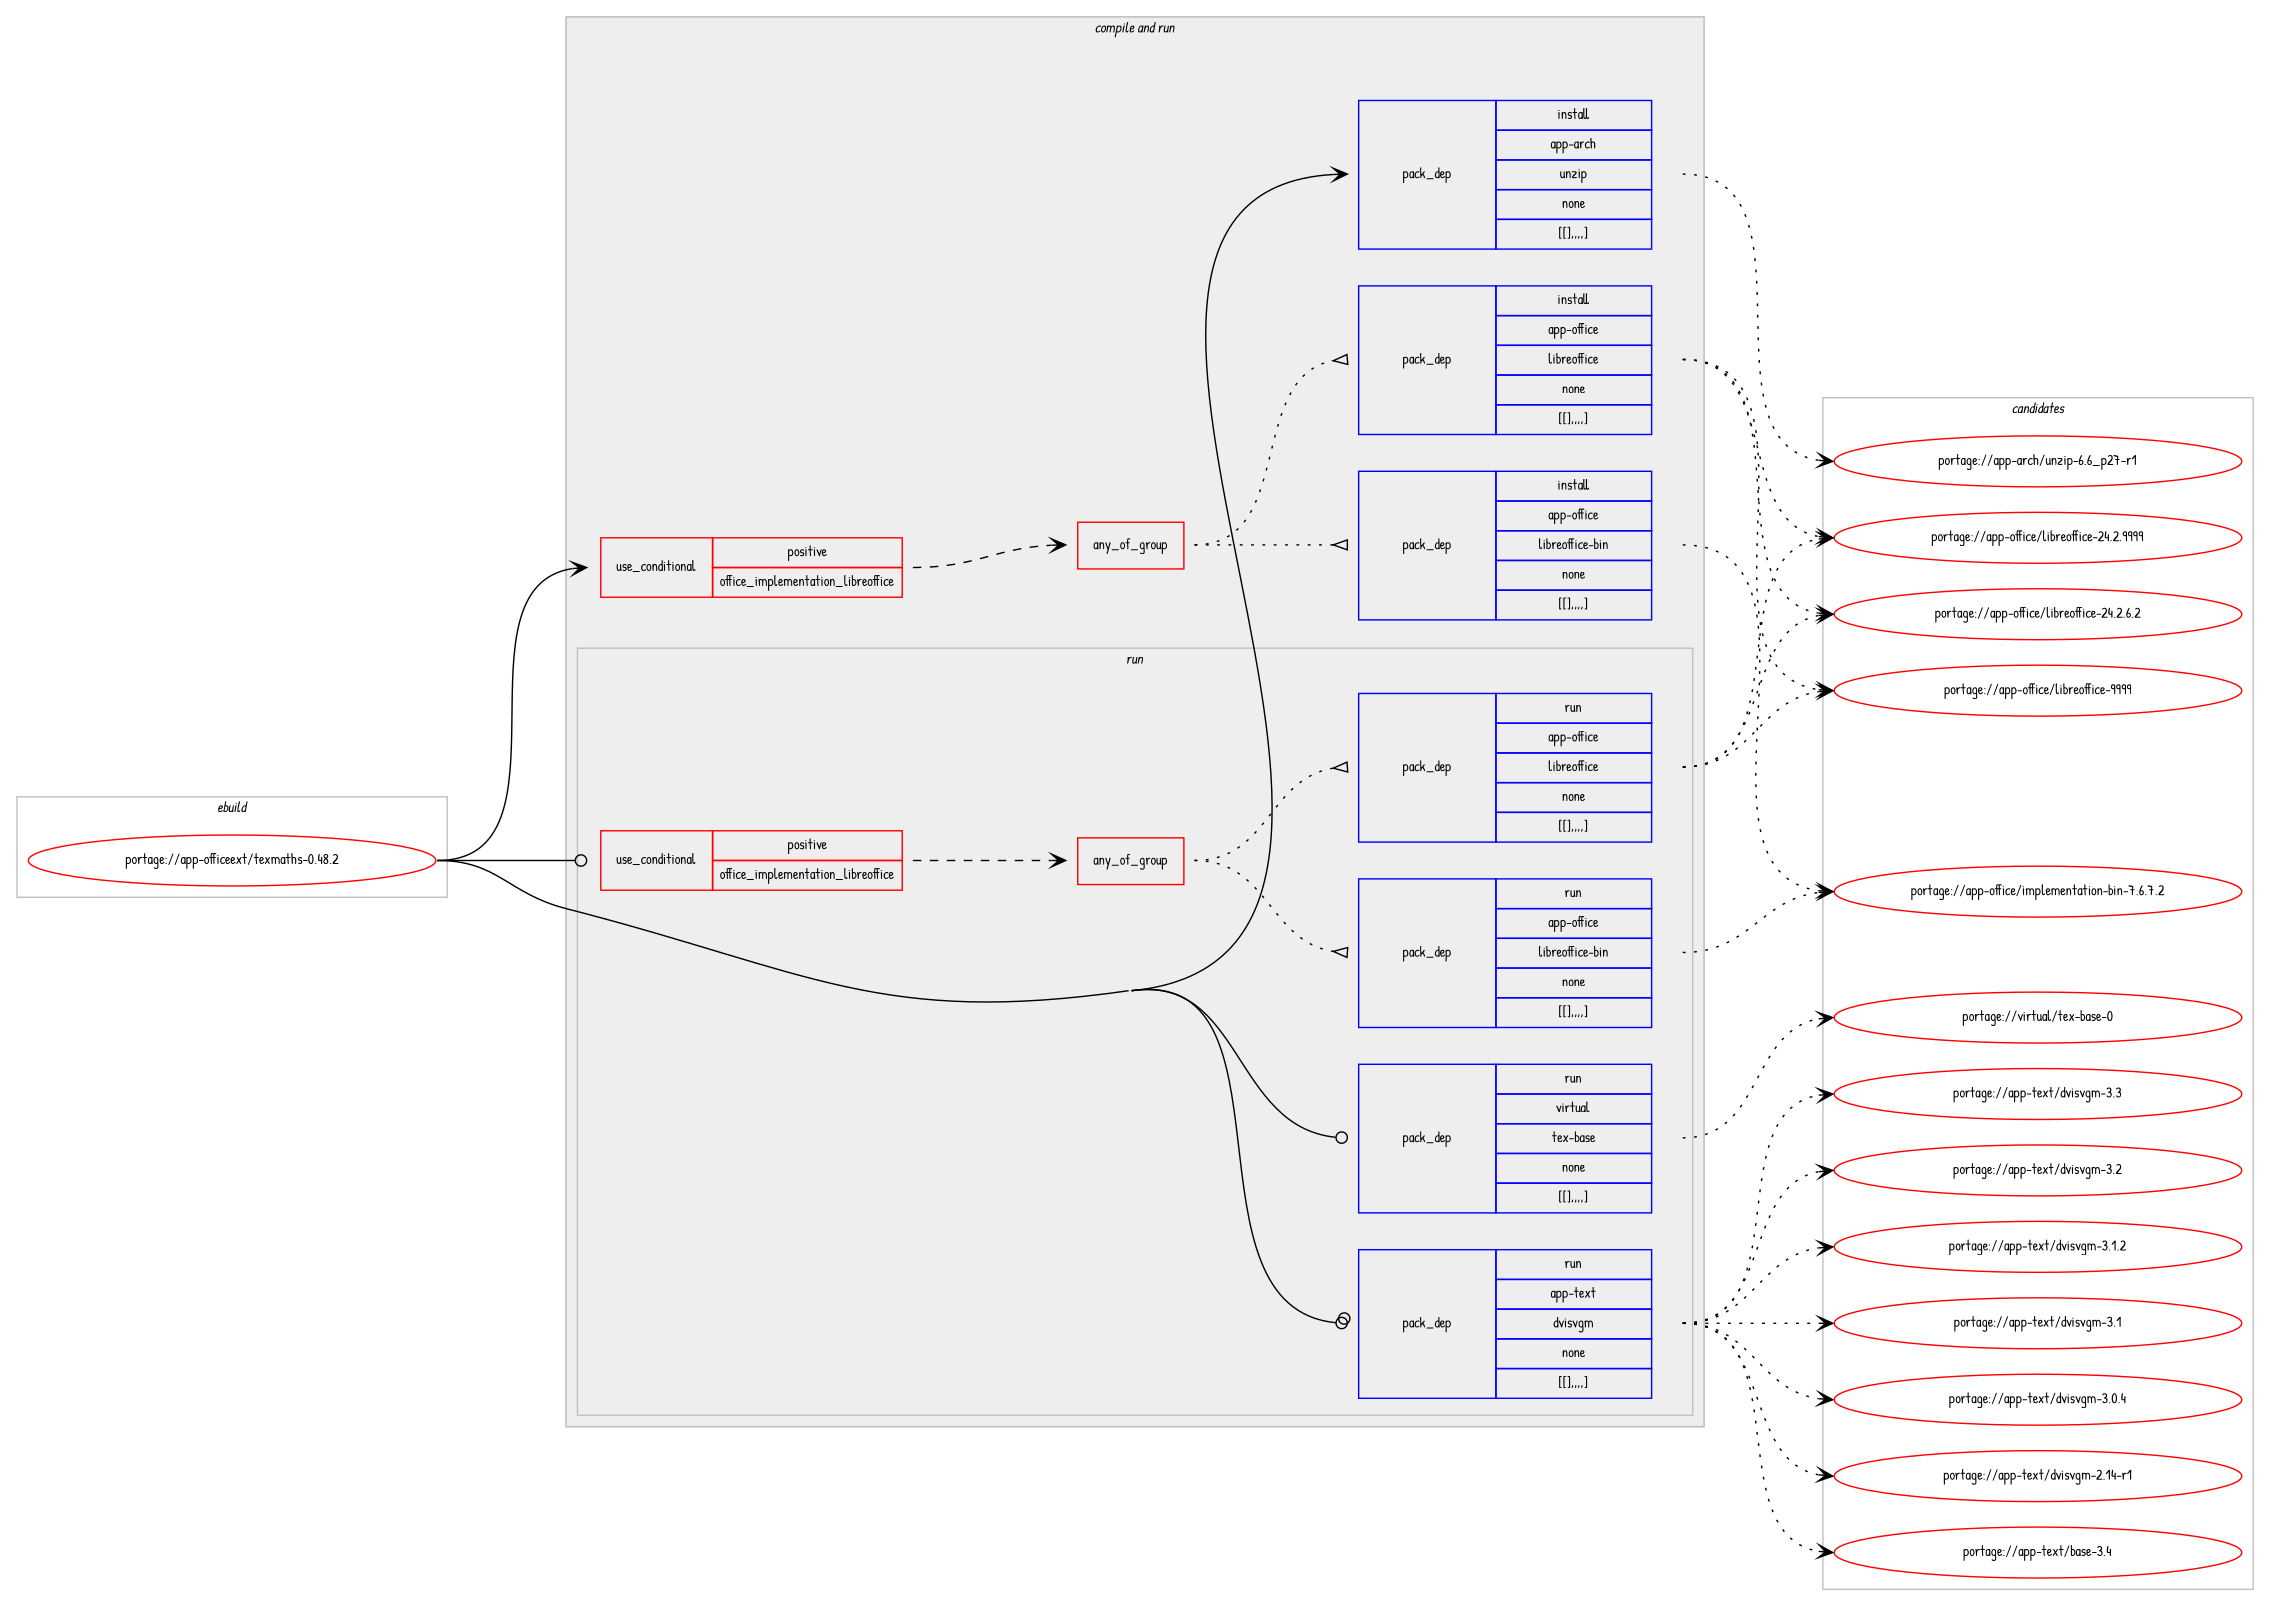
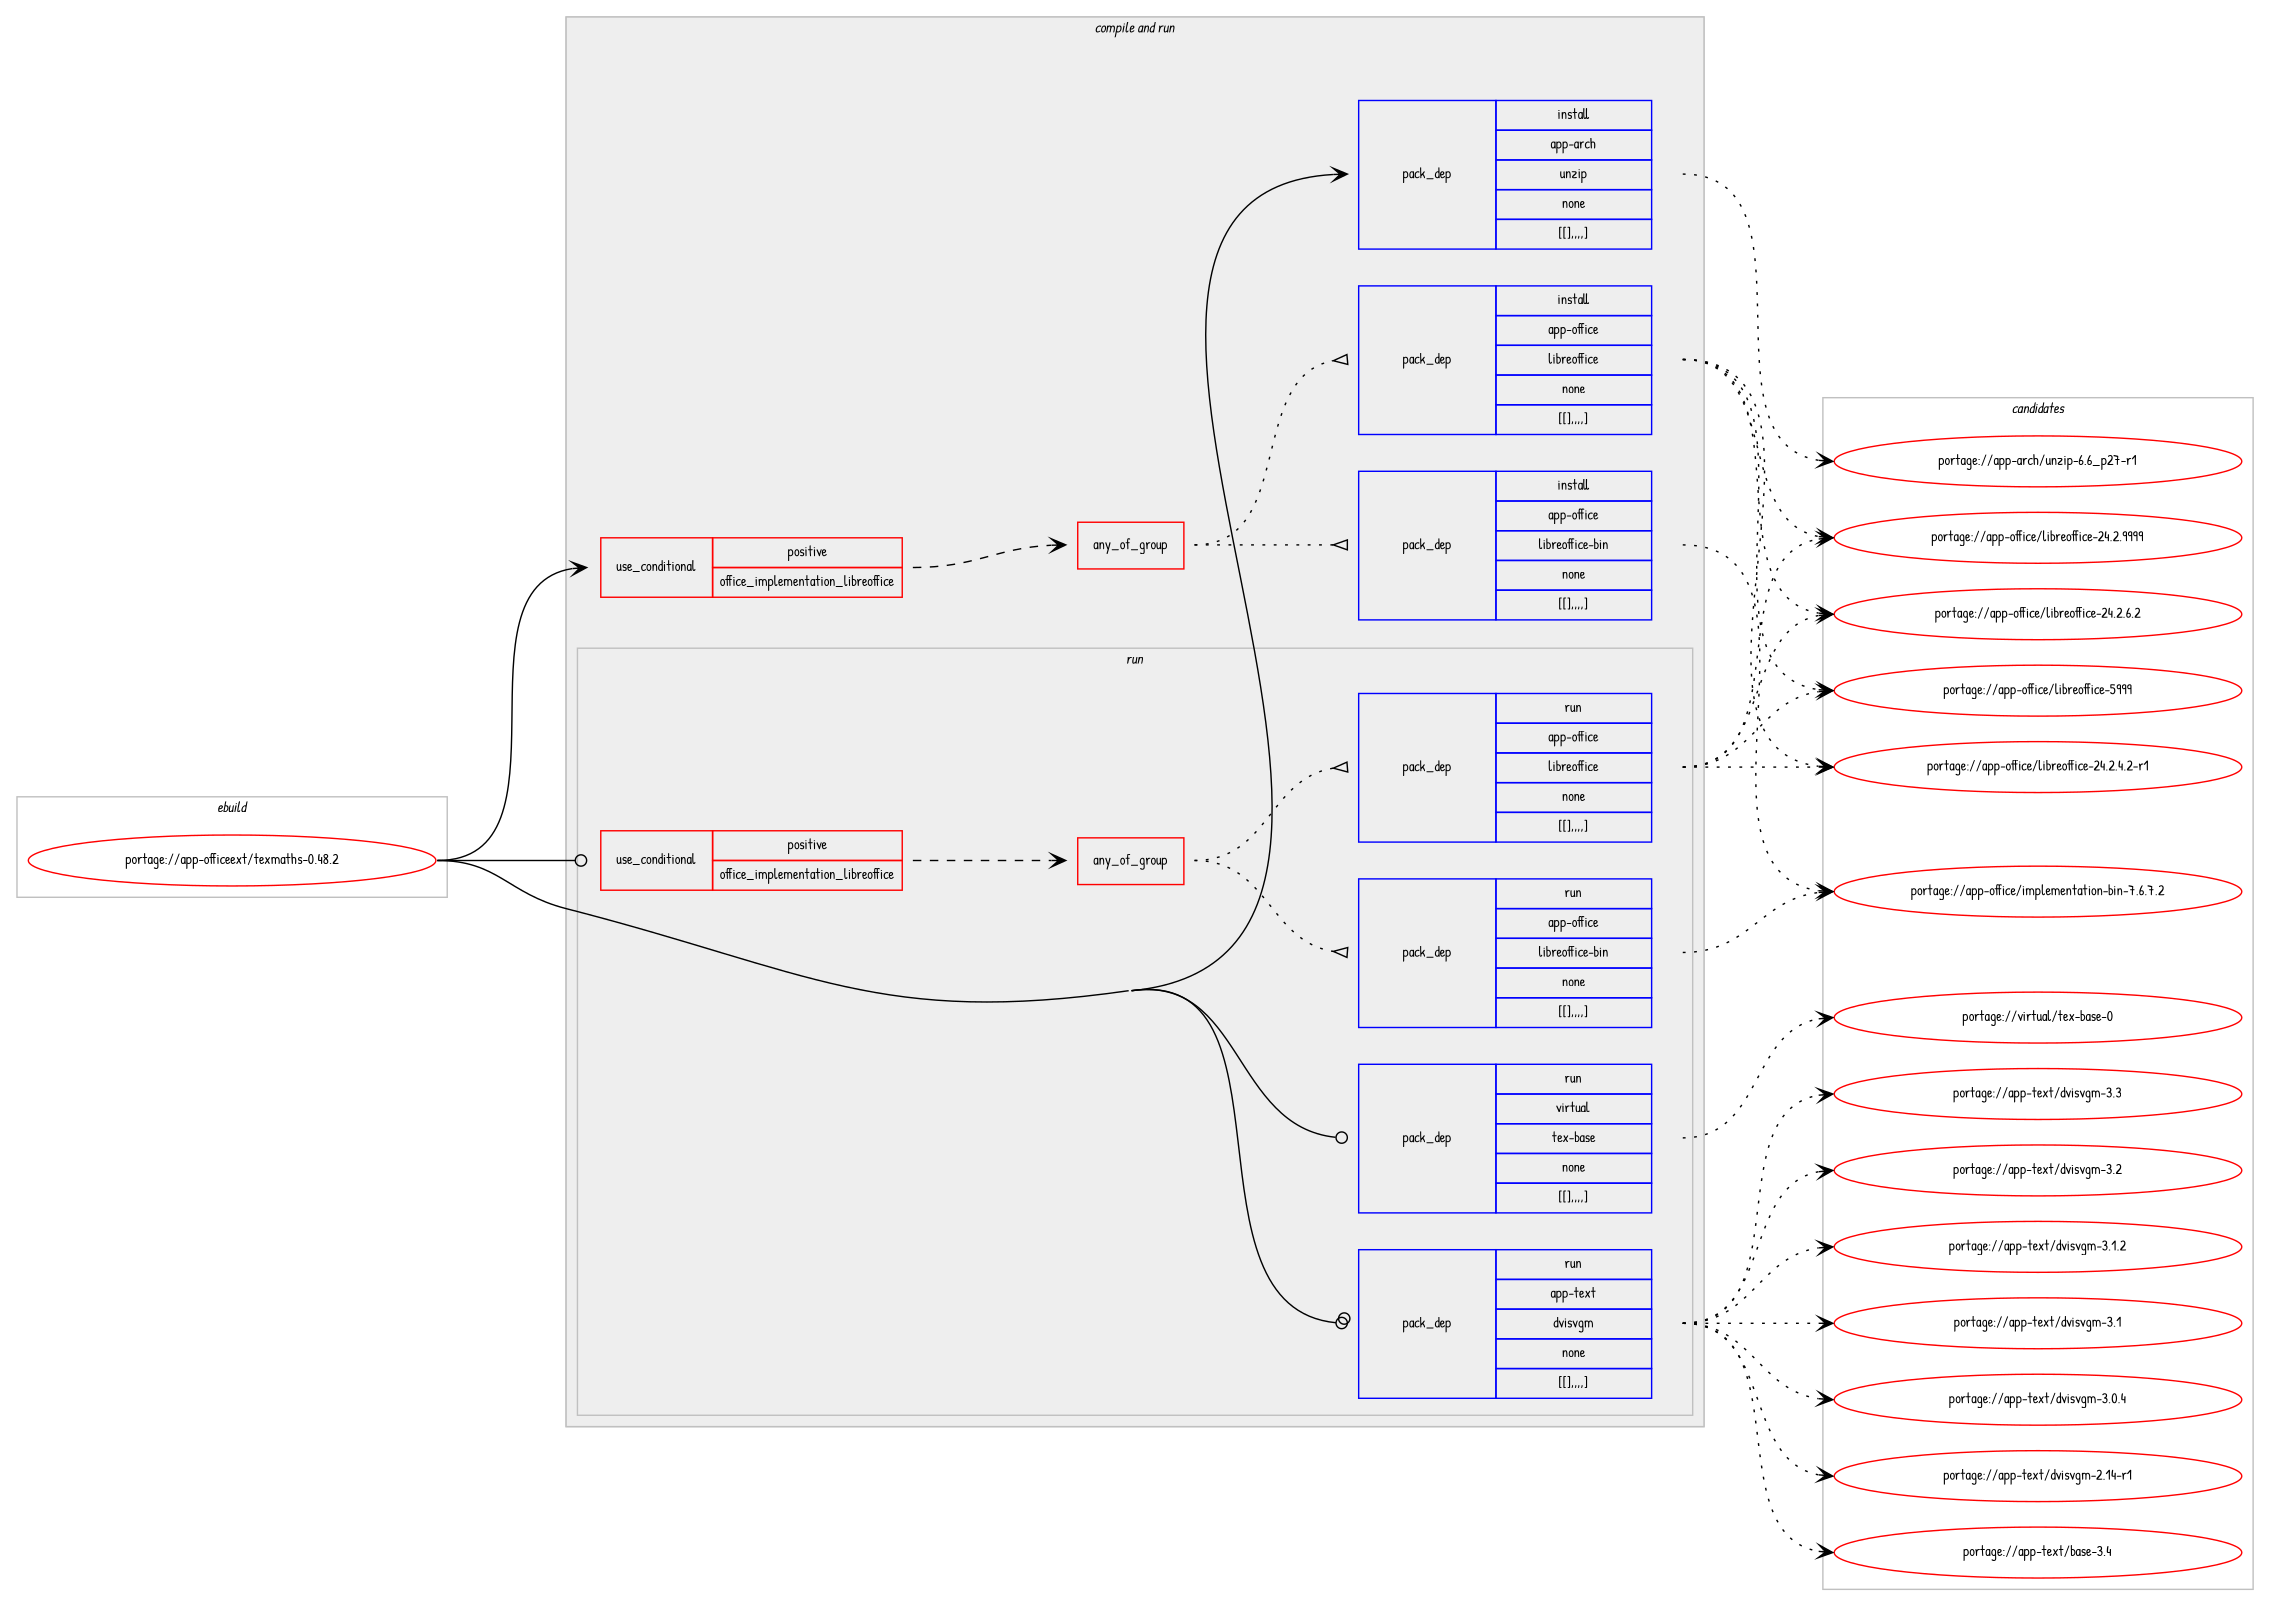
node "portage://app-office/libreoffice-9999": label "portage://app-office/libreoffice-9999" -> "portage://app-office/libreoffice-5999"
node "portage://app-office/libreoffice-24.2.4.2-r1": added
